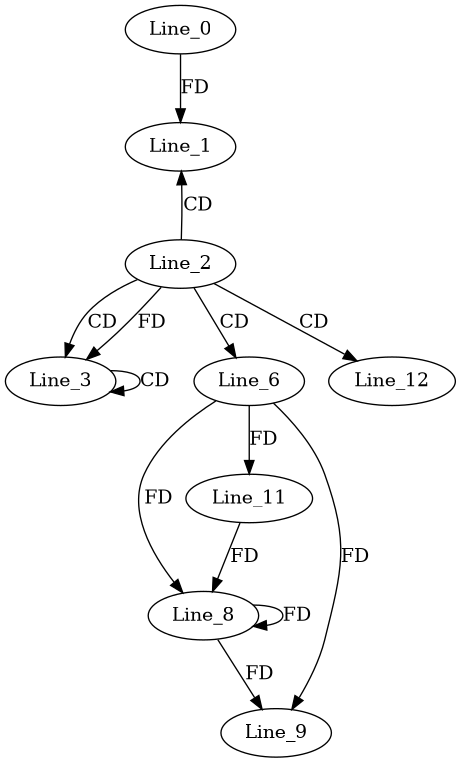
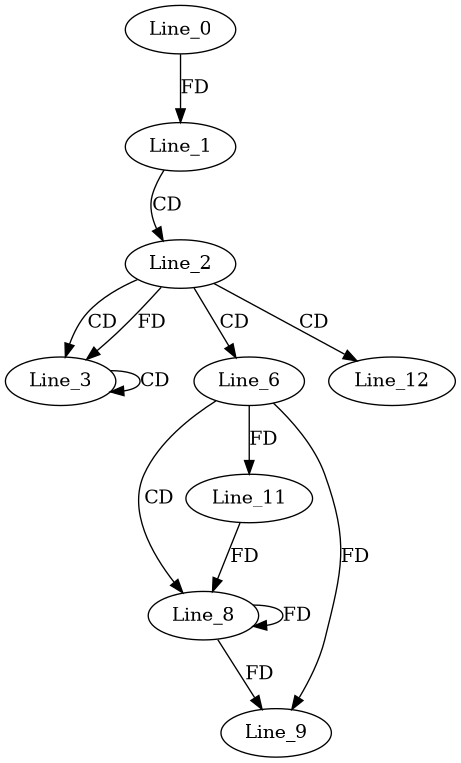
edge "Line_2" -> "Line_1": reversed
edge "Line_6" -> "Line_8": label "FD" -> "CD"
